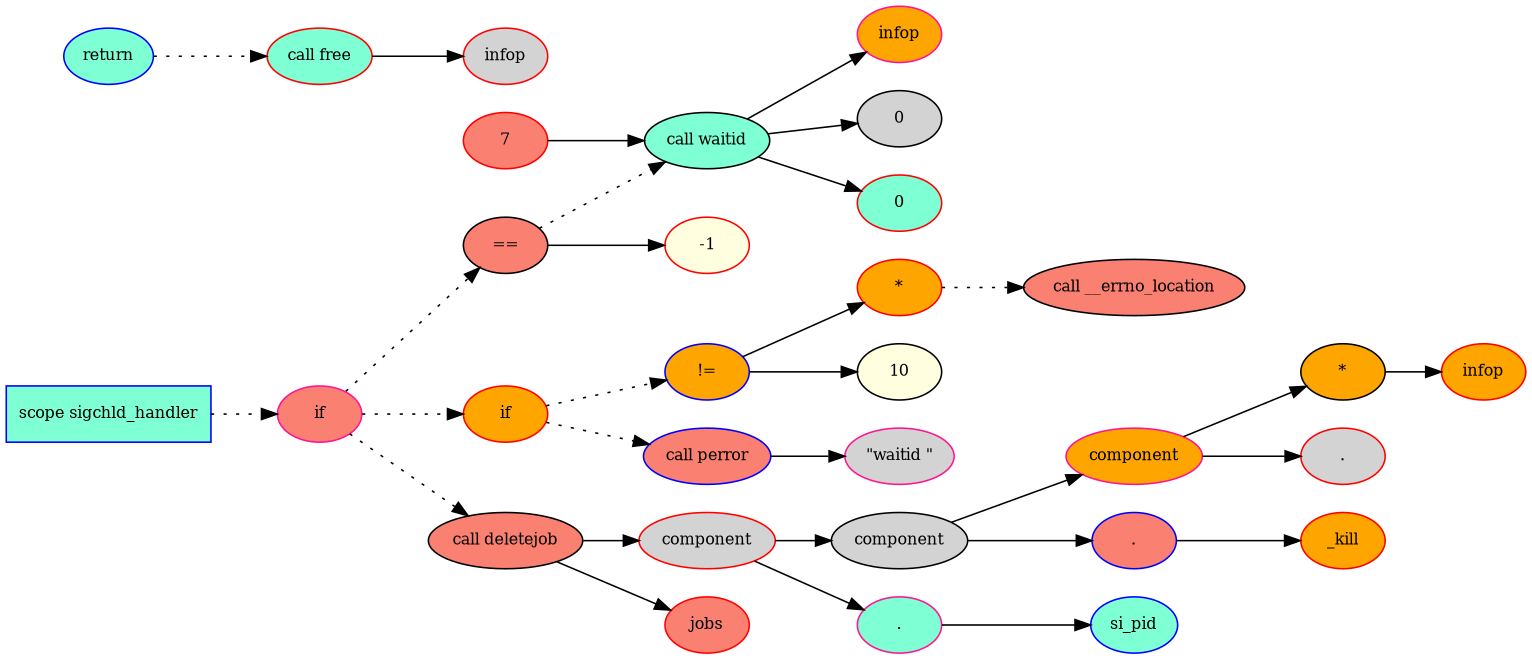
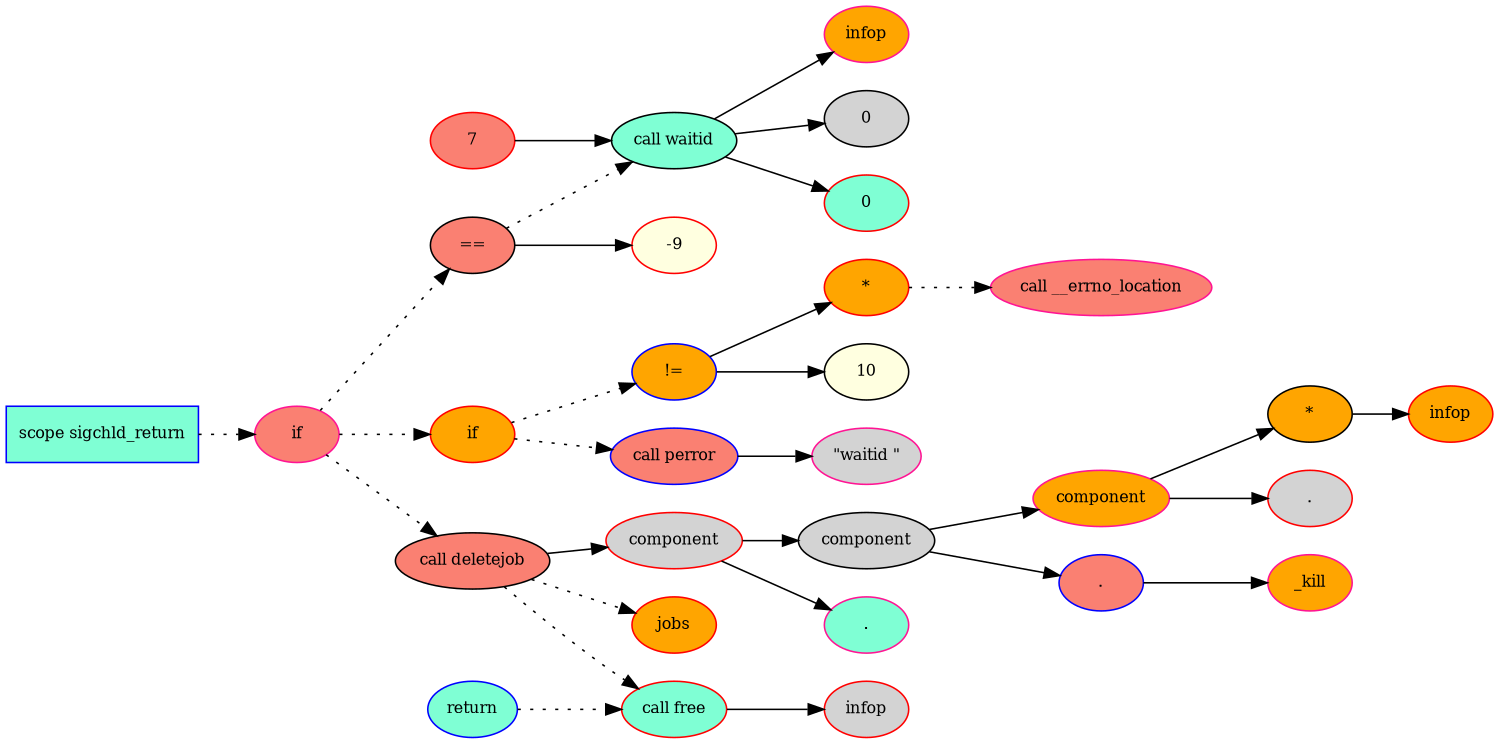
node "-1": label "-1" -> "-9"
node "call __errno_location": color black -> deeppink
node "scope sigchld_handler": label "scope sigchld_handler" -> "scope sigchld_return"
node "_kill": color red -> deeppink
edge "call deletejob" -> "jobs": style solid -> dotted
node "jobs": fillcolor salmon -> orange
node "si_pid": removed
edge "call deletejob" -> "call free": added
